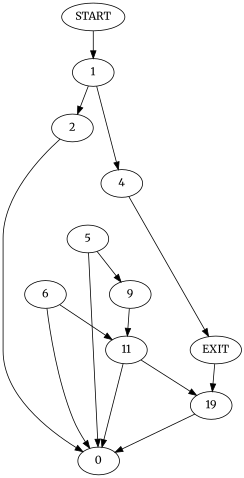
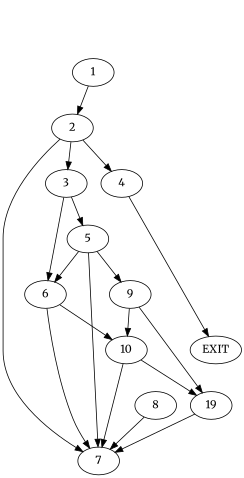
node "START": removed
edge "1" -> "4": now "2" -> "4"
node "3": added
edge "5" -> "6": added
node "11": label "11" -> "10"
edge "EXIT" -> "19": now "9" -> "19"
node "8": added
node "0": label "0" -> "7"
